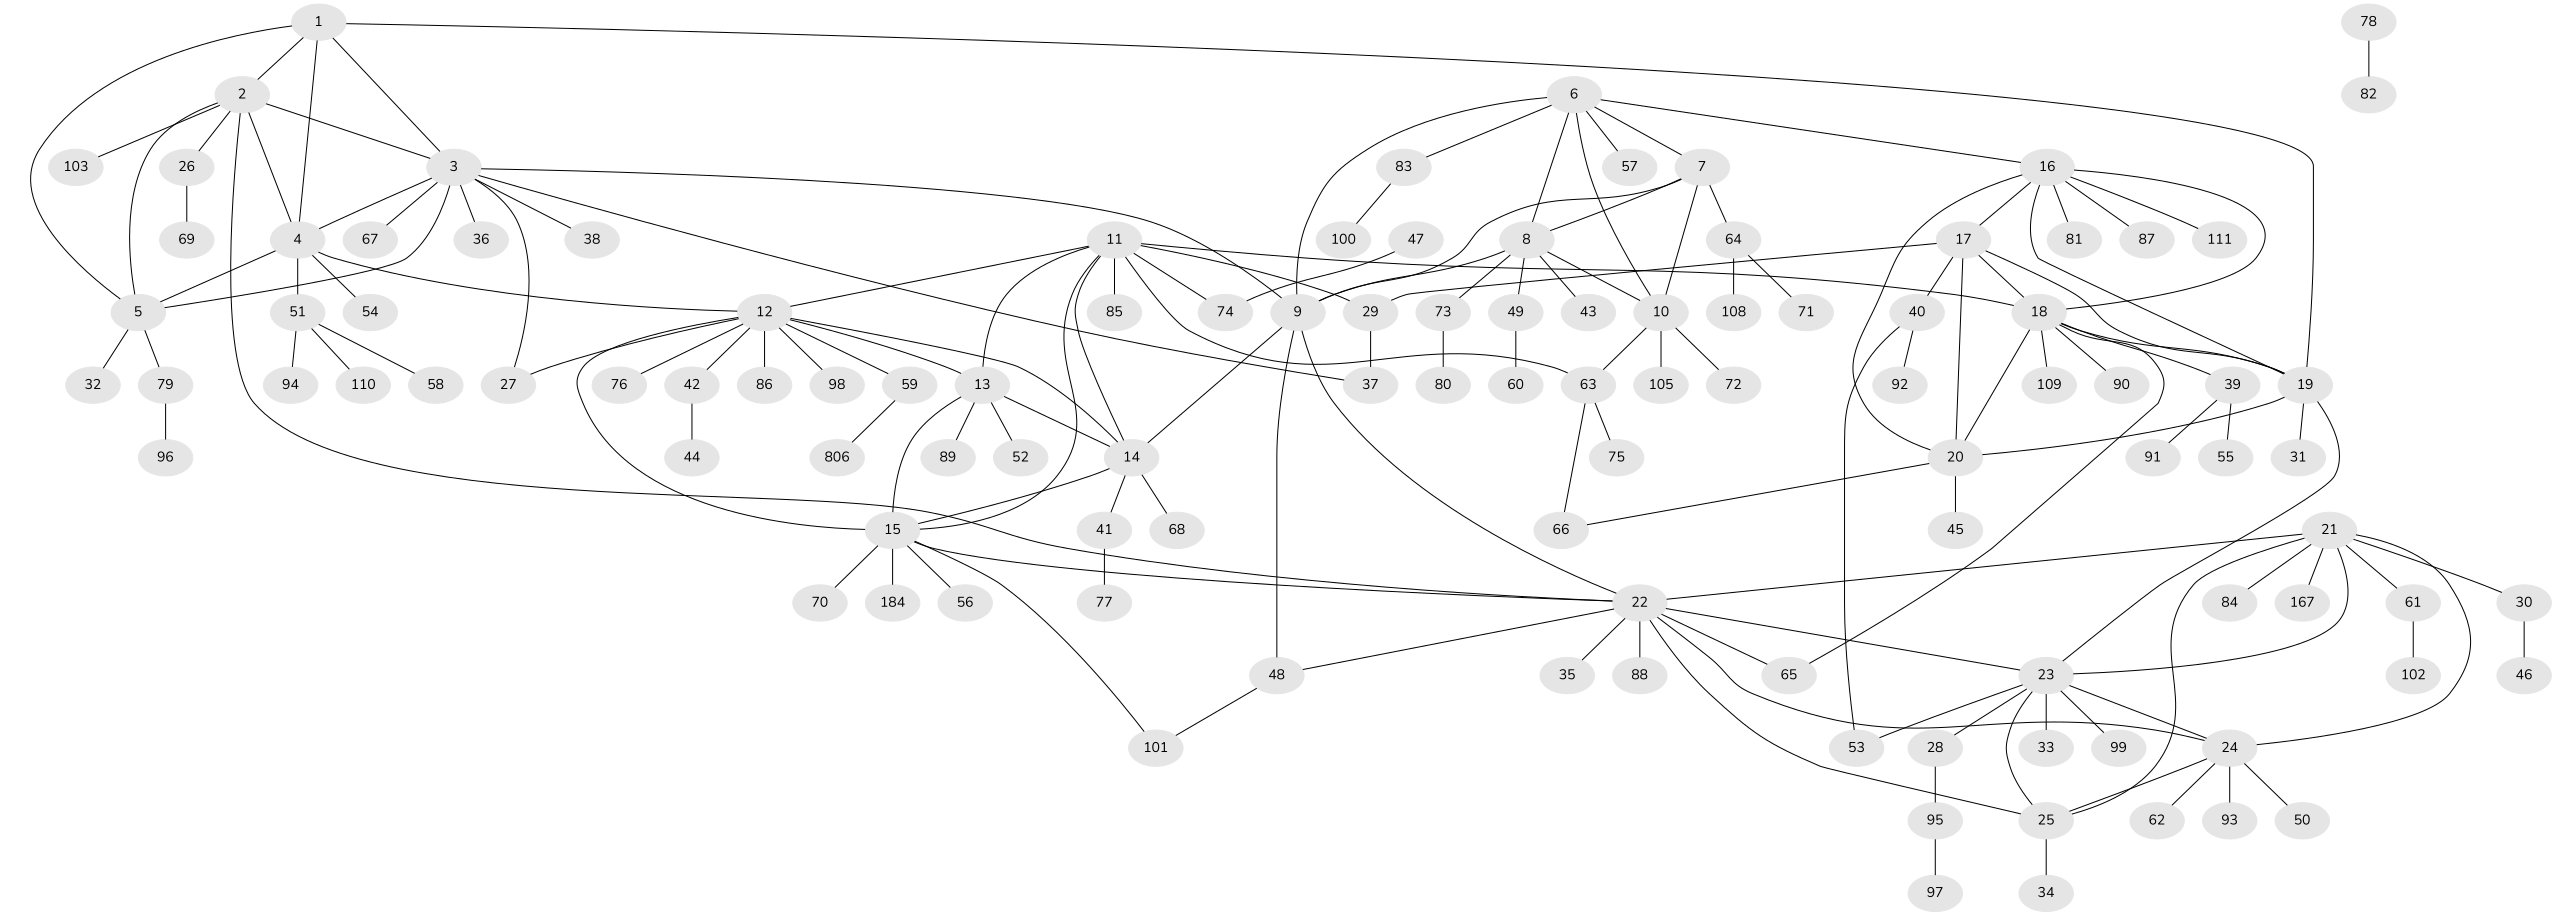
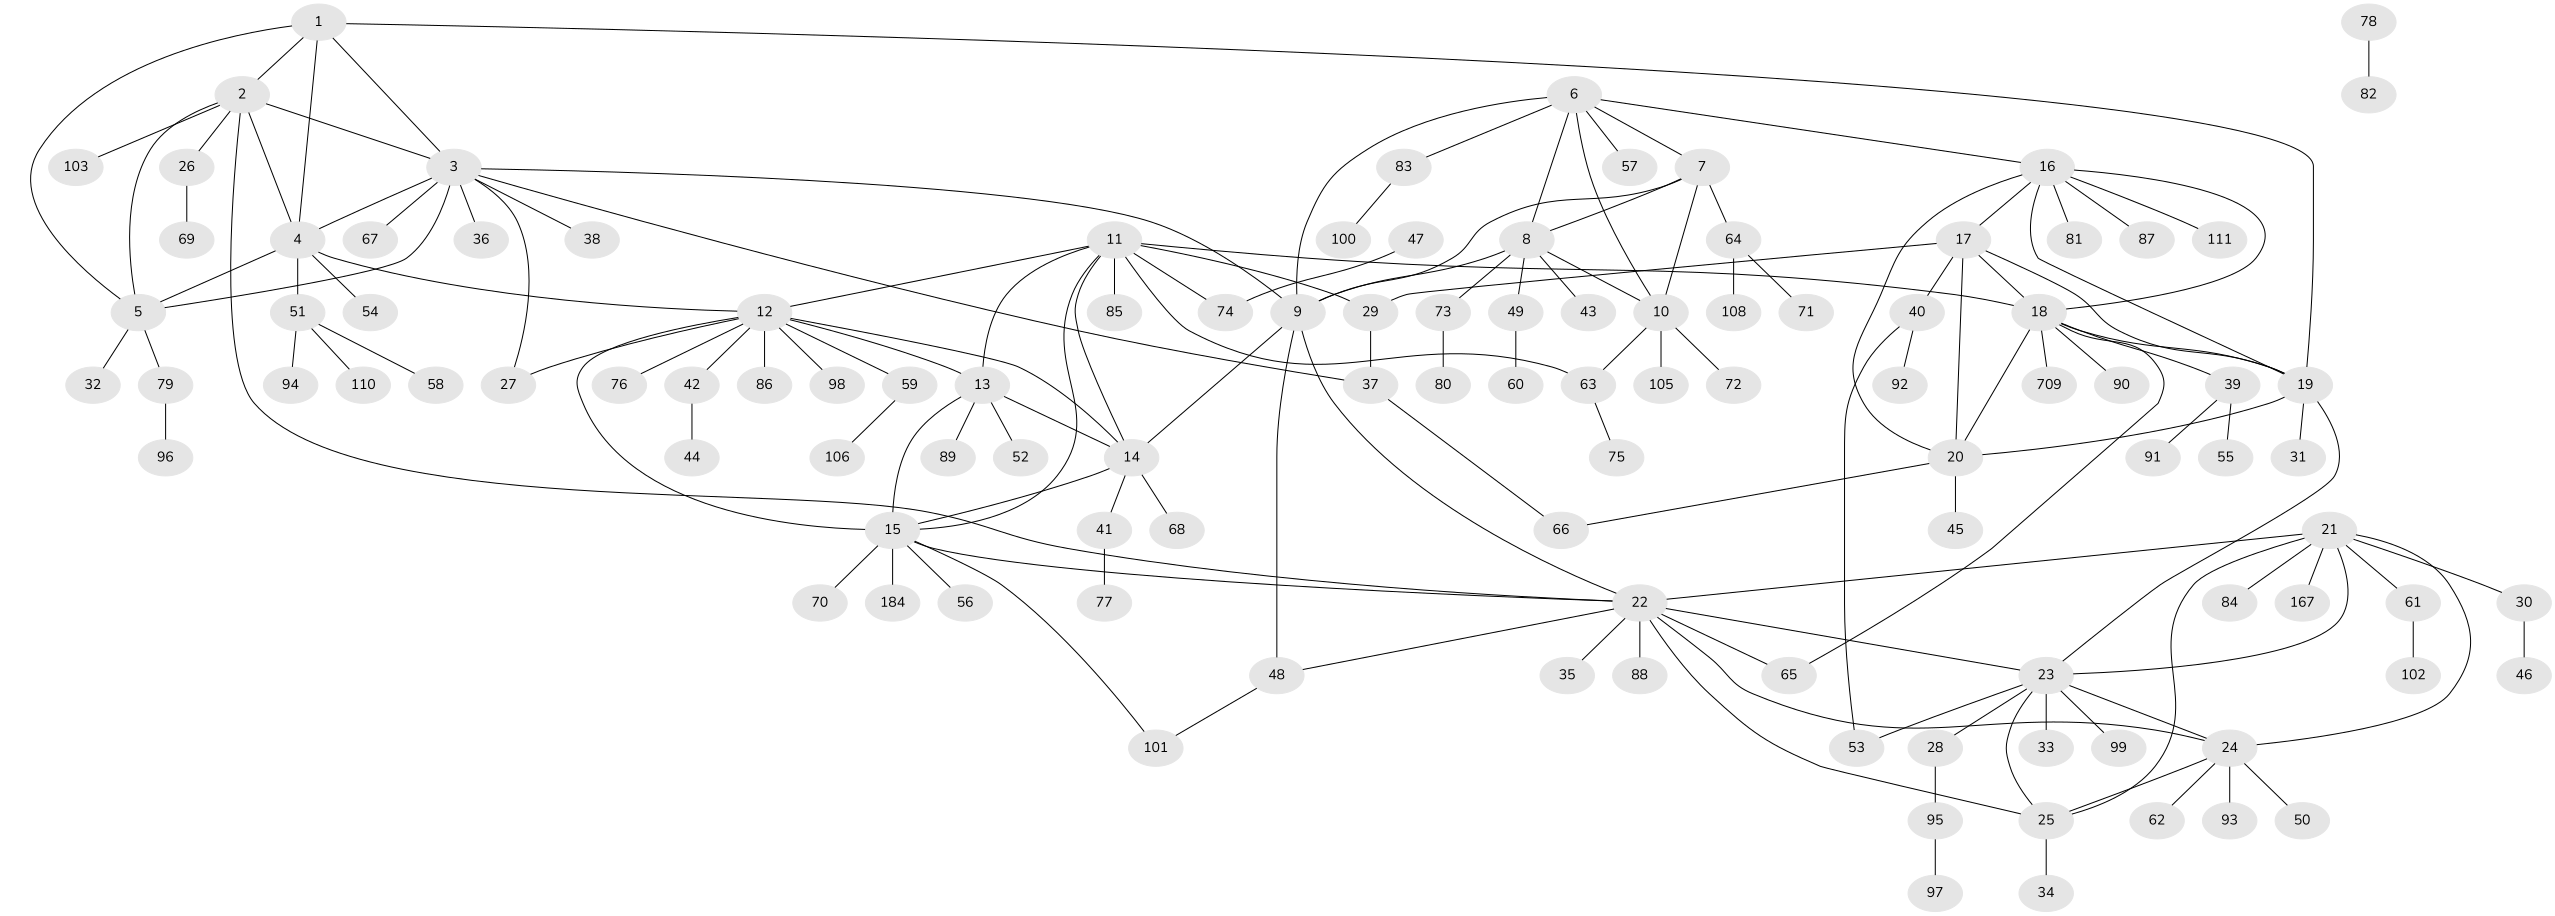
node "109": label "109" -> "709"
node "806": label "806" -> "106"
edge "63" -- "66": now "37" -- "66"
